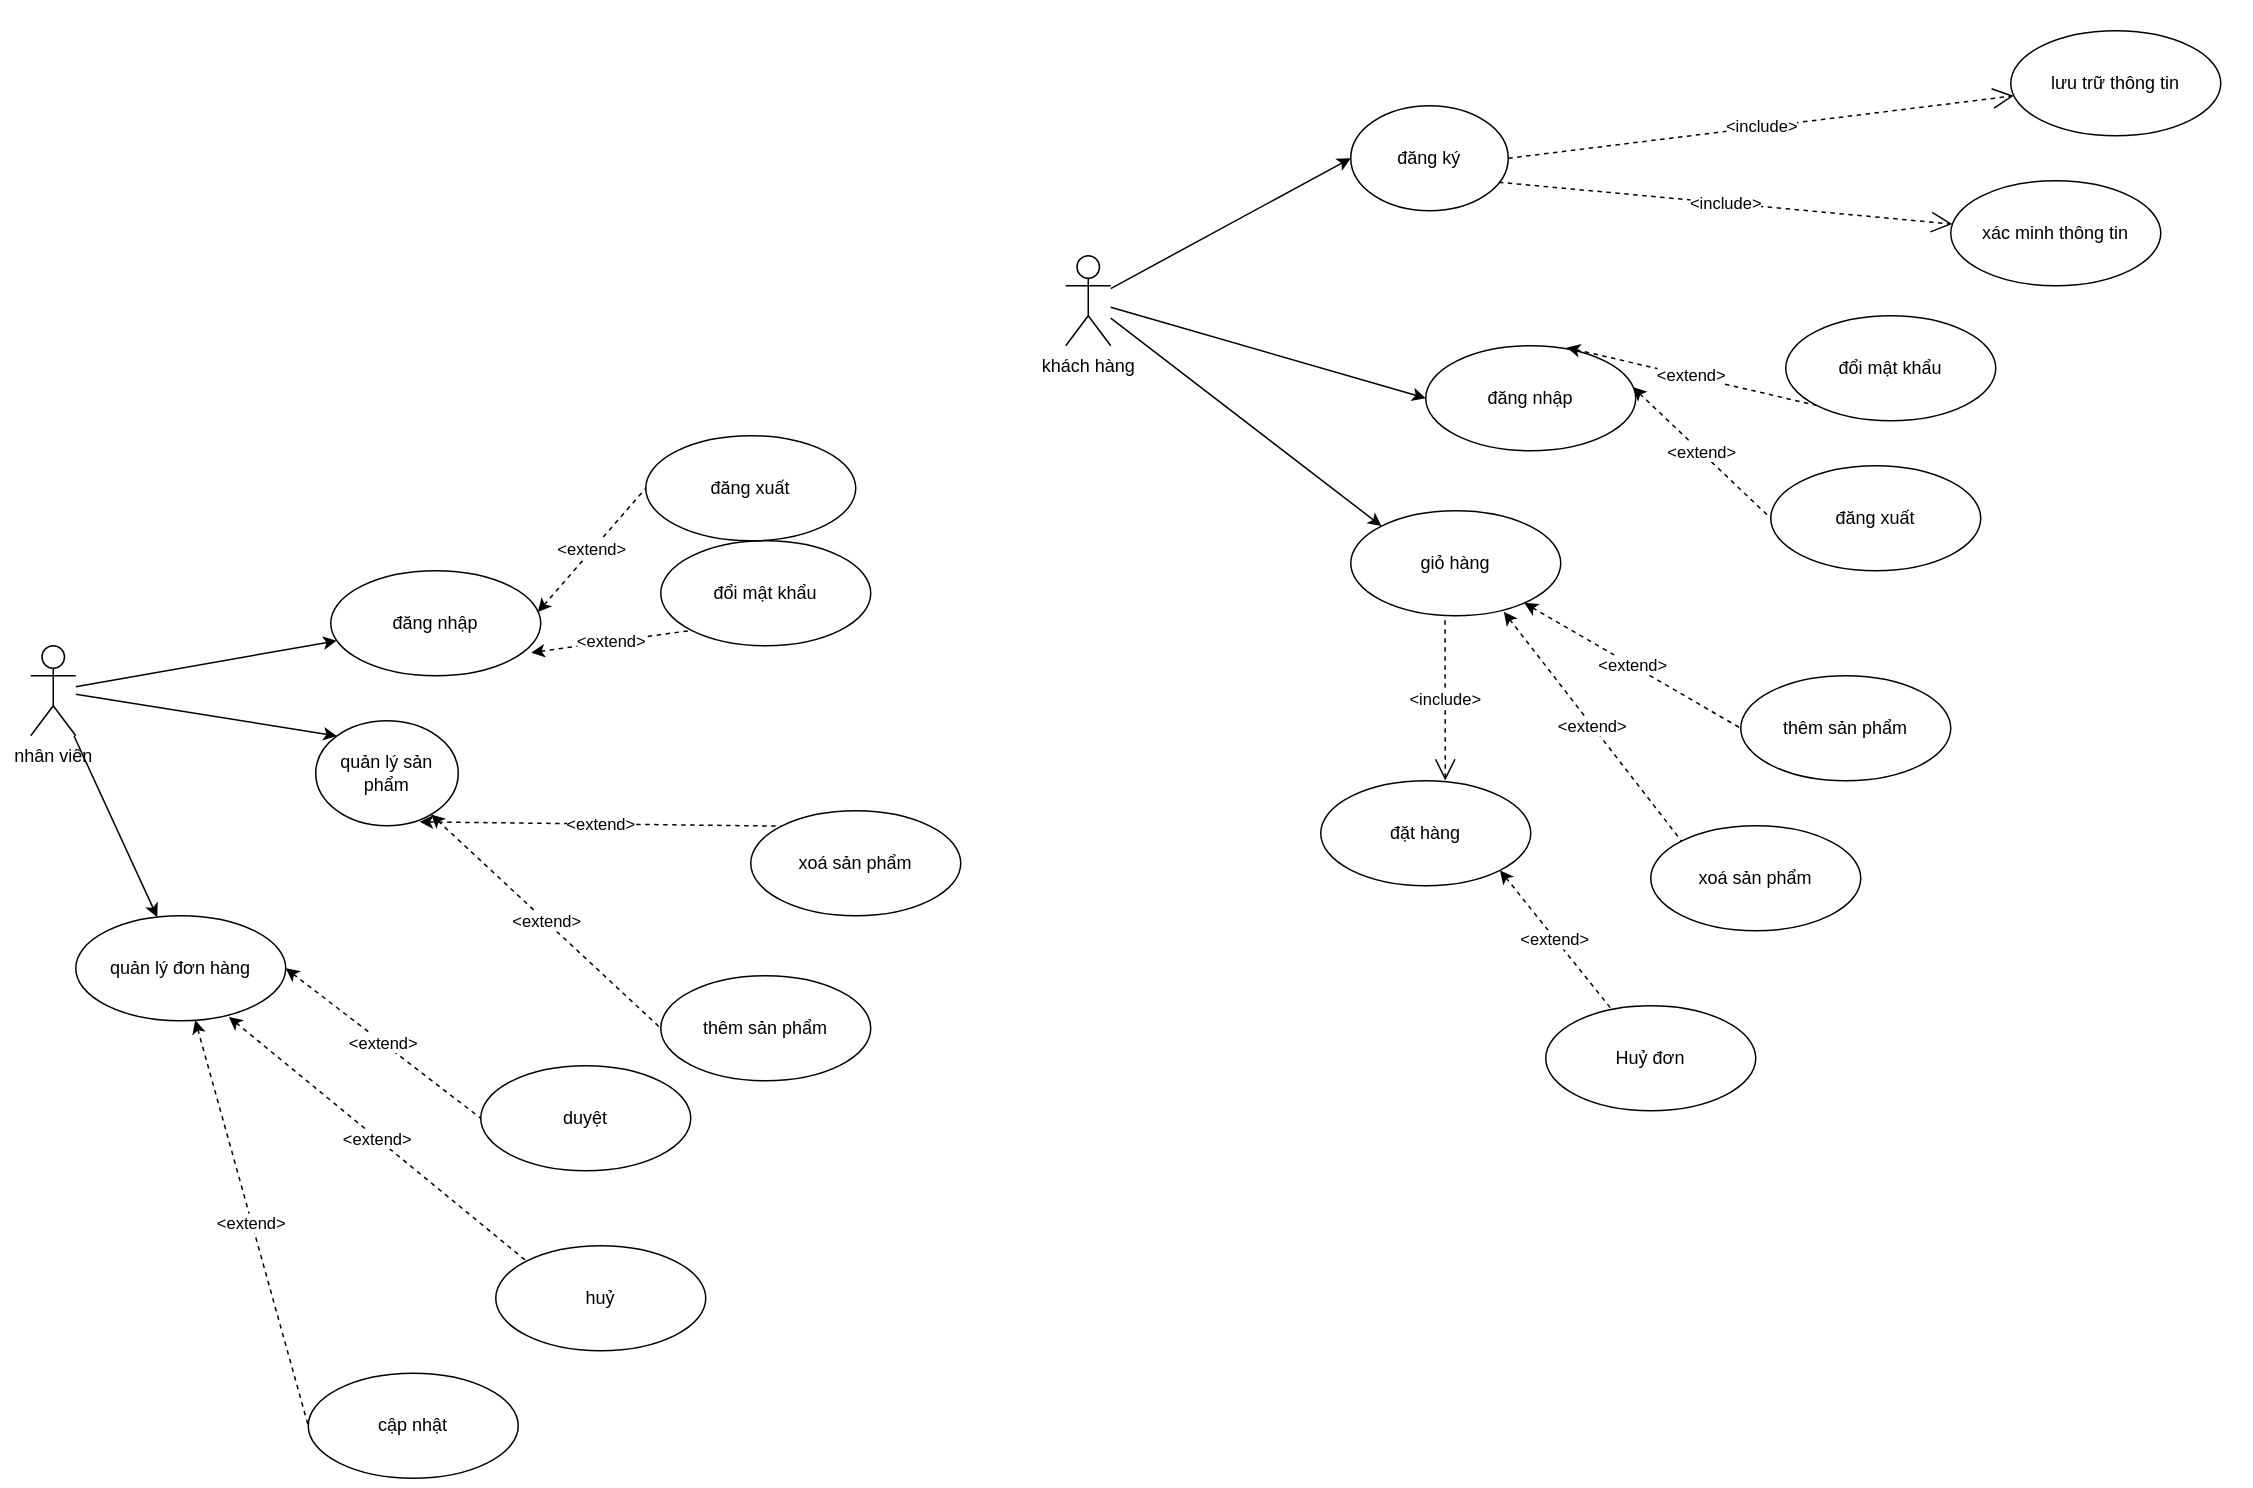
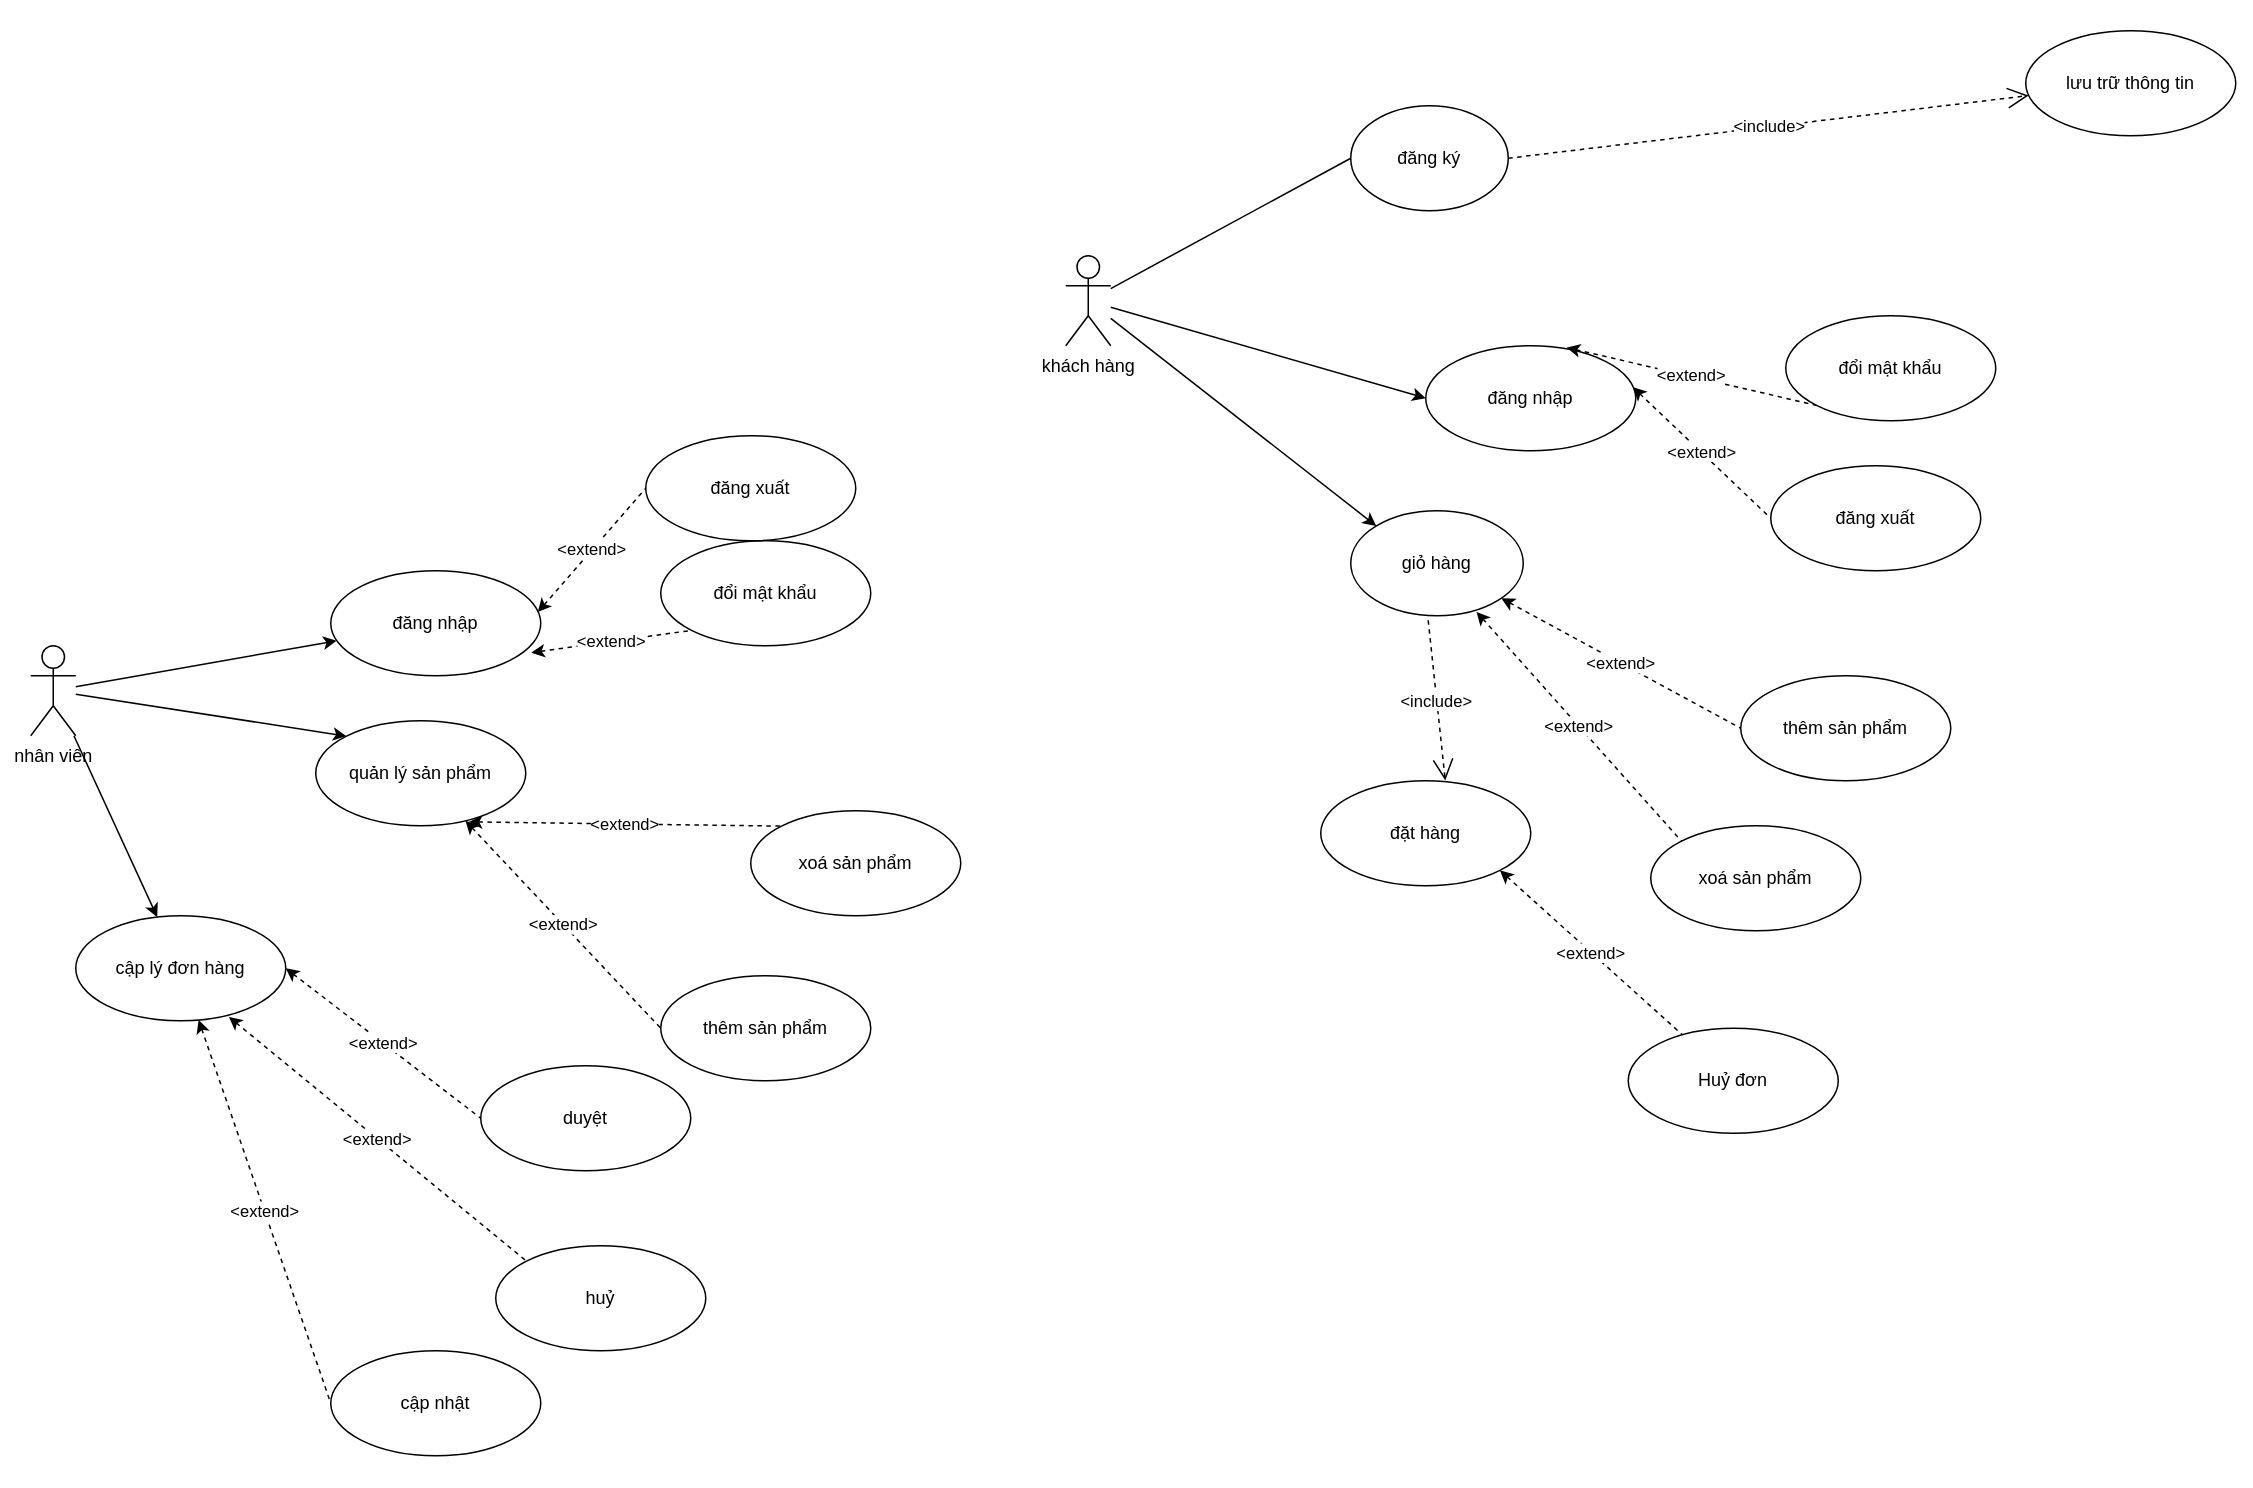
node "lưu trữ thông tin": moved (2116, 83) -> (2131, 83)
edge "khách hàng" -> "đăng ký": arrowhead classic -> none
edge "đăng ký" -> "xác minh thông tin": removed, label "<include>"
node "xác minh thông tin": removed
node "giỏ hàng": size 210x105 -> 173x105
node "quản lý sản phẩm": size 143x105 -> 210x105
node "quản lý đơn hàng": label "quản lý đơn hàng" -> "cập lý đơn hàng"
node "Huỷ đơn": moved (1651, 1058) -> (1733, 1081)
node "cập nhật": moved (413, 1426) -> (436, 1403)
